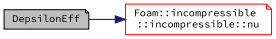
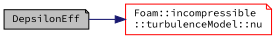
node "Foam::incompressible ::incompressible::nu": label "Foam::incompressible ::incompressible::nu" -> "Foam::incompressible ::turbulenceModel::nu"
